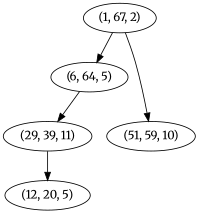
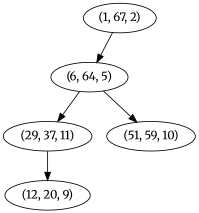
edge "(1, 67, 2)" -> "(51, 59, 10)": now "(6, 64, 5)" -> "(51, 59, 10)"
node "(29, 39, 11)": label "(29, 39, 11)" -> "(29, 37, 11)"
node "(12, 20, 5)": label "(12, 20, 5)" -> "(12, 20, 9)"
